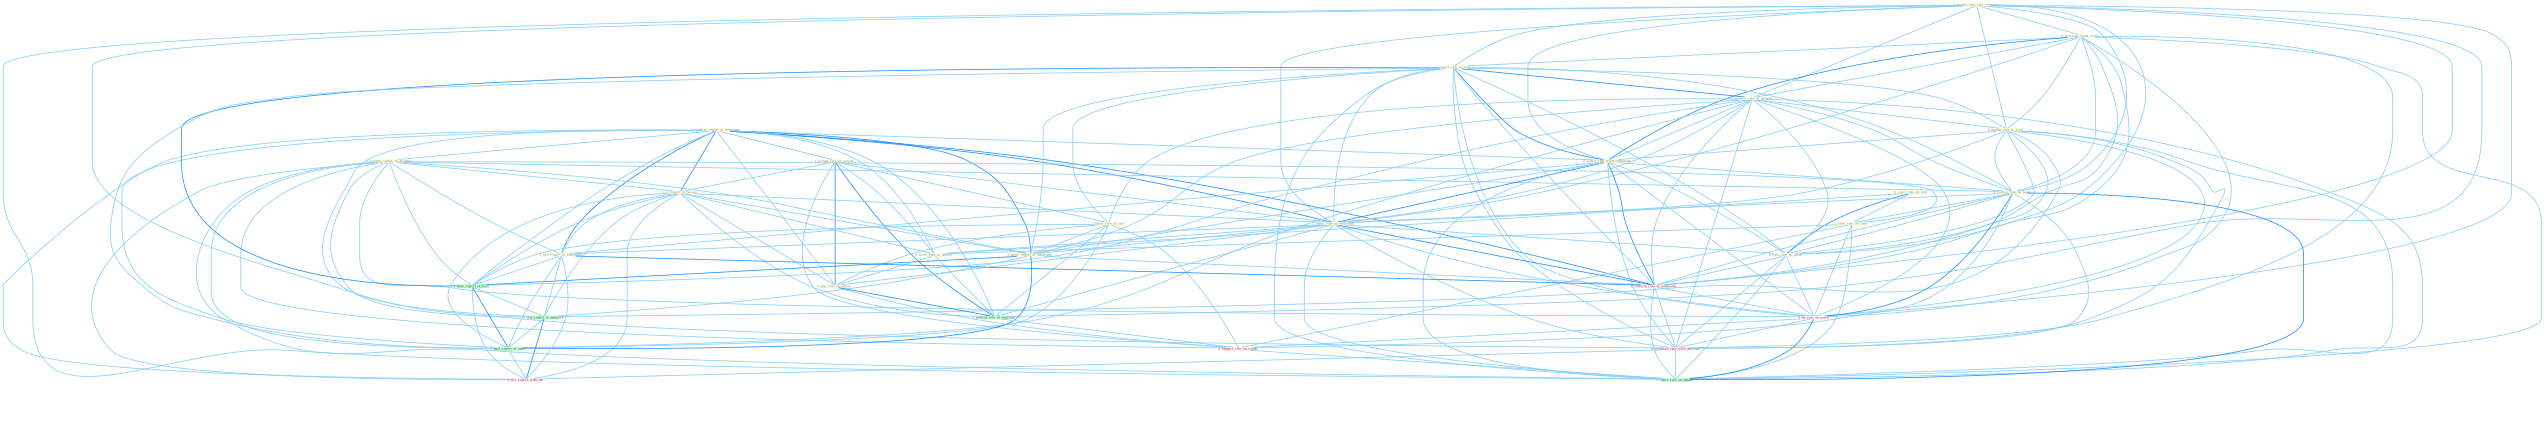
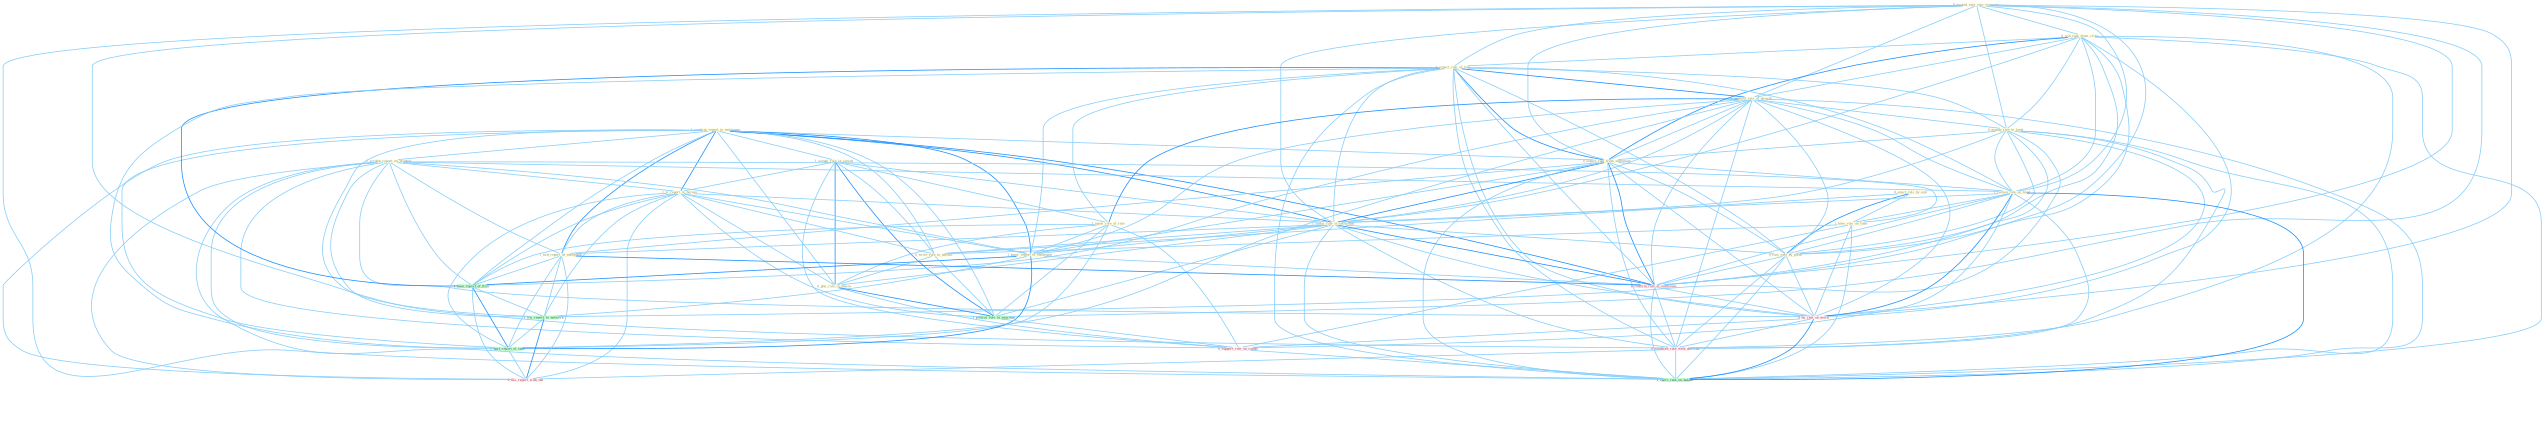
edge "1_underst_rate_of_growth" -- "1_ignor_role_of_rate": color #87cefa -> #1e90ff
